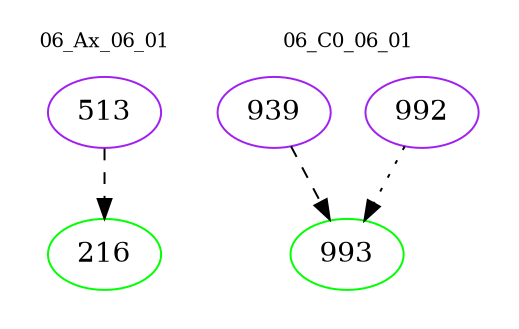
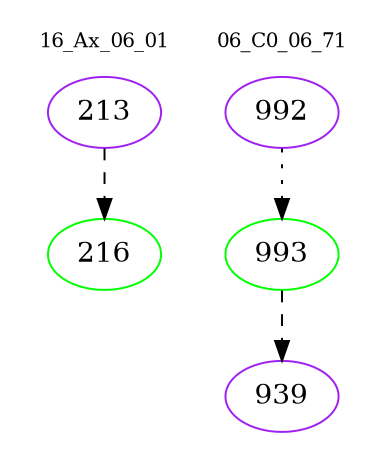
cluster "06_Ax_06_01": label "06_Ax_06_01" -> "16_Ax_06_01"
cluster "06_C0_06_01": label "06_C0_06_01" -> "06_C0_06_71"
node "513": label "513" -> "213"
edge "939" -> "993": reversed
